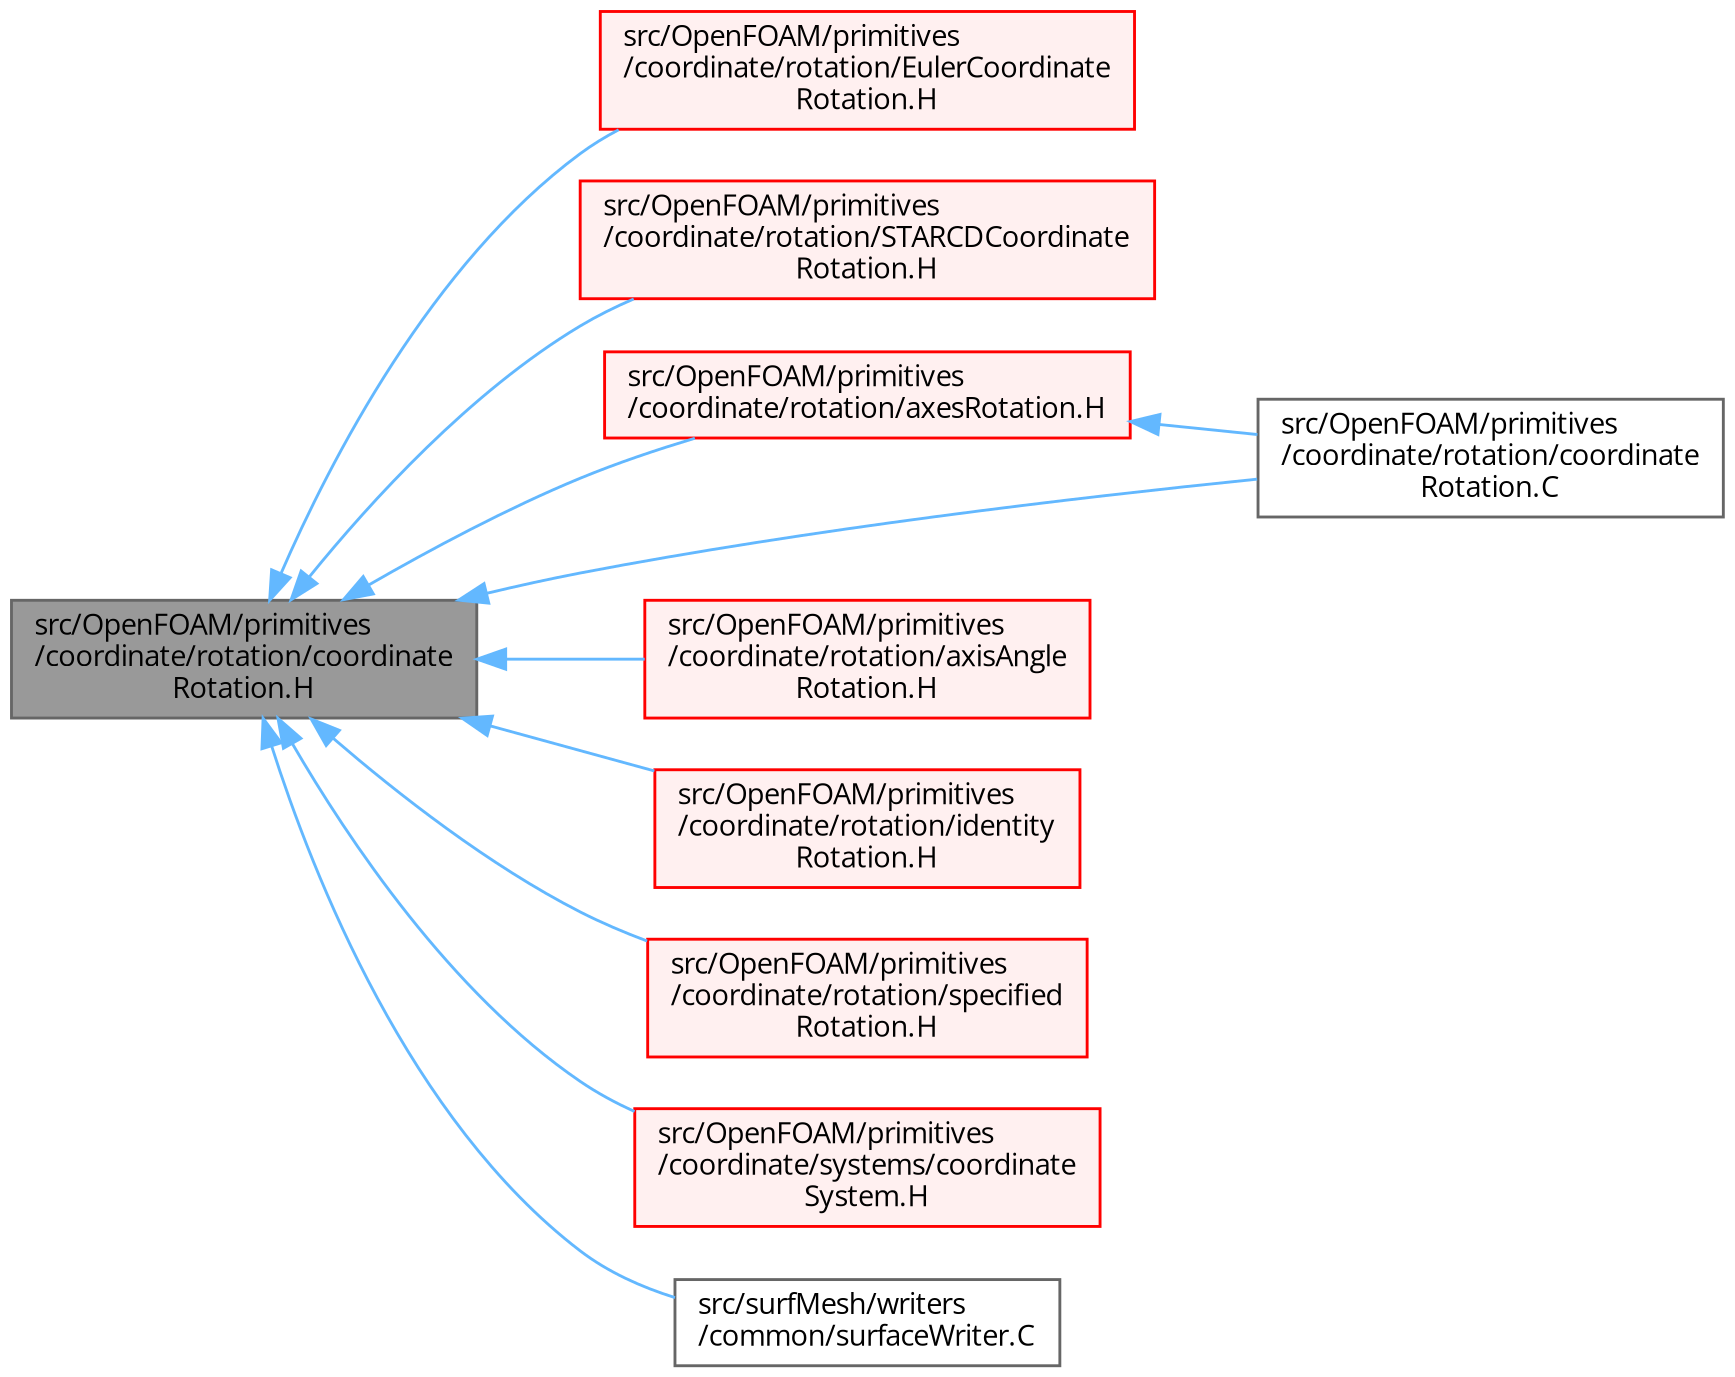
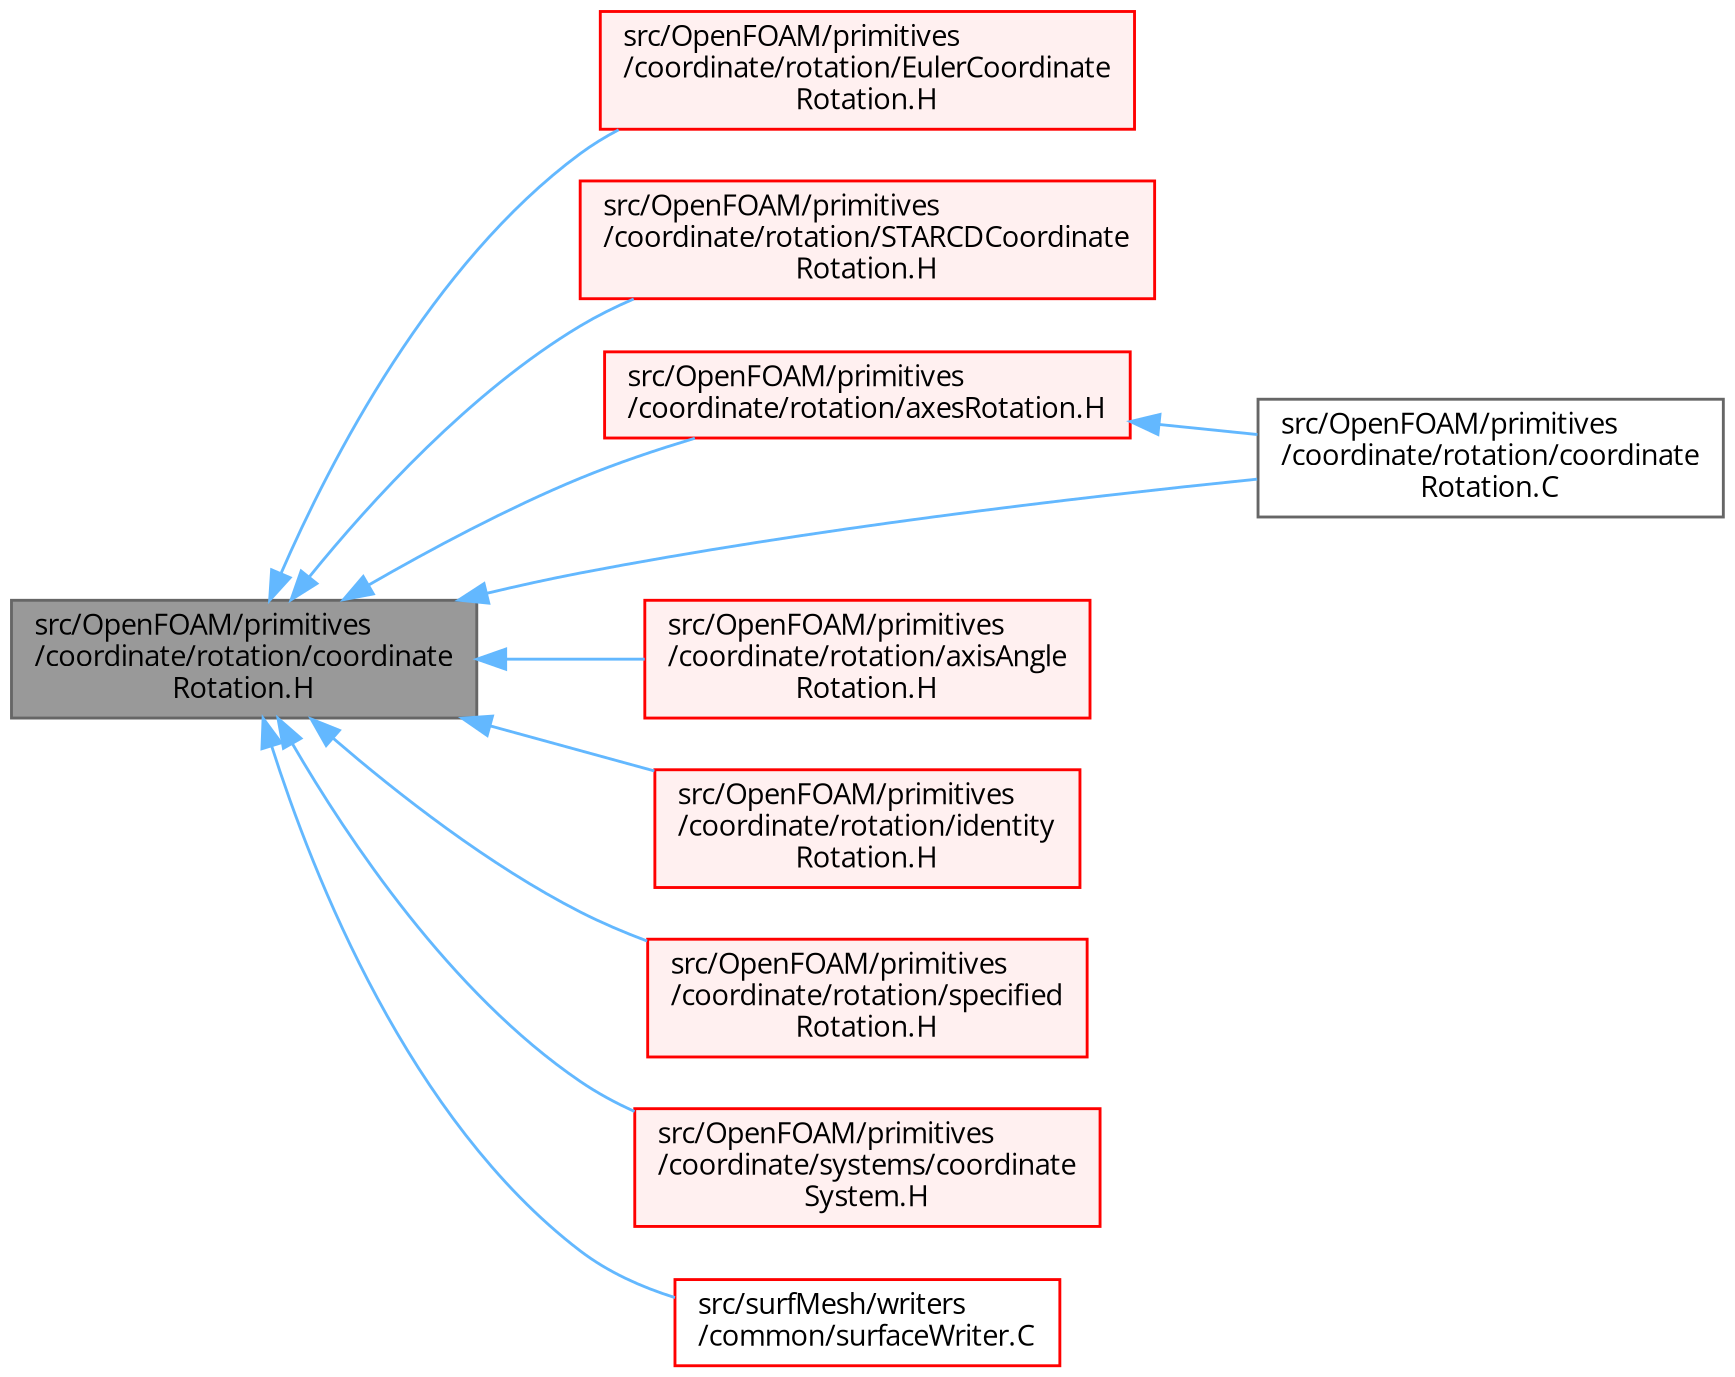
node "src/surfMesh/writers /common/surfaceWriter.C": color grey40 -> red
